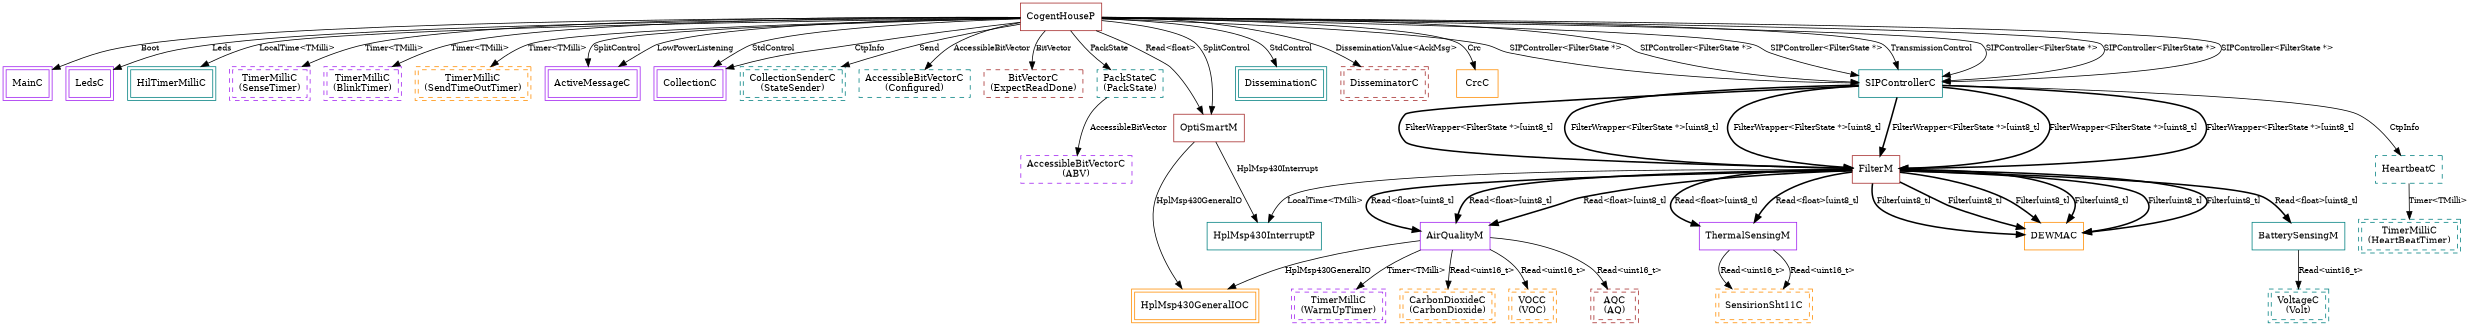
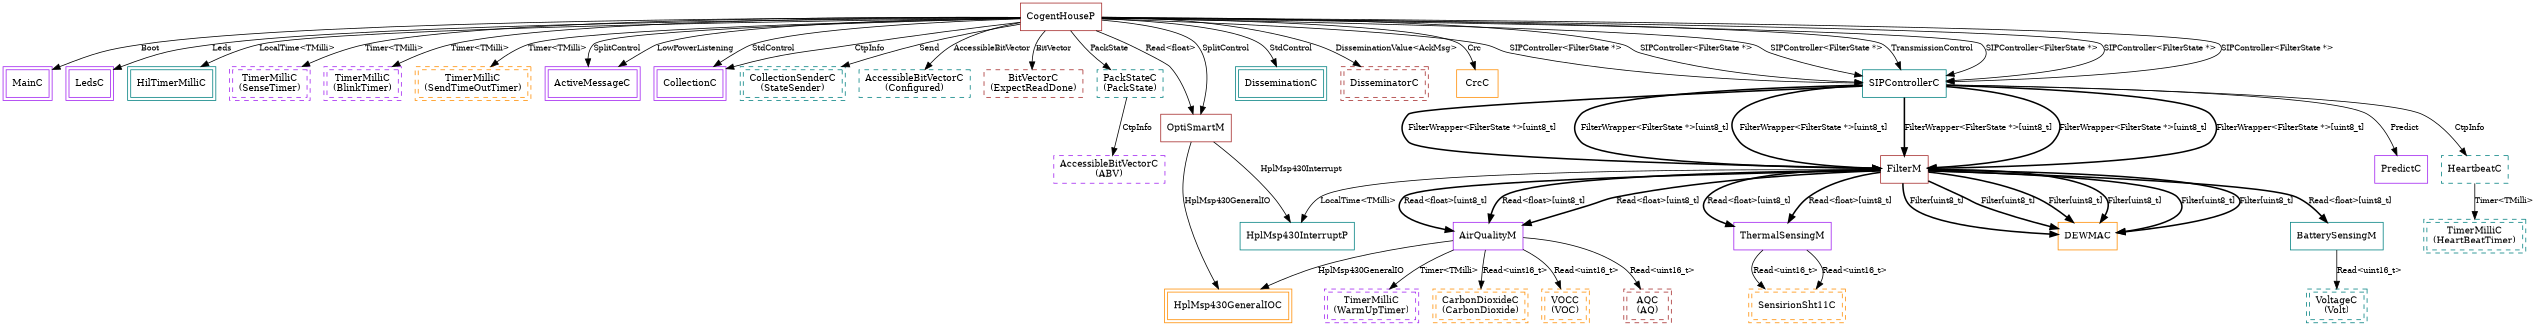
edge "PackStateC (PackState)" -> "AccessibleBitVectorC (ABV)": label "AccessibleBitVector" -> "CtpInfo"
node "PredictC": added
